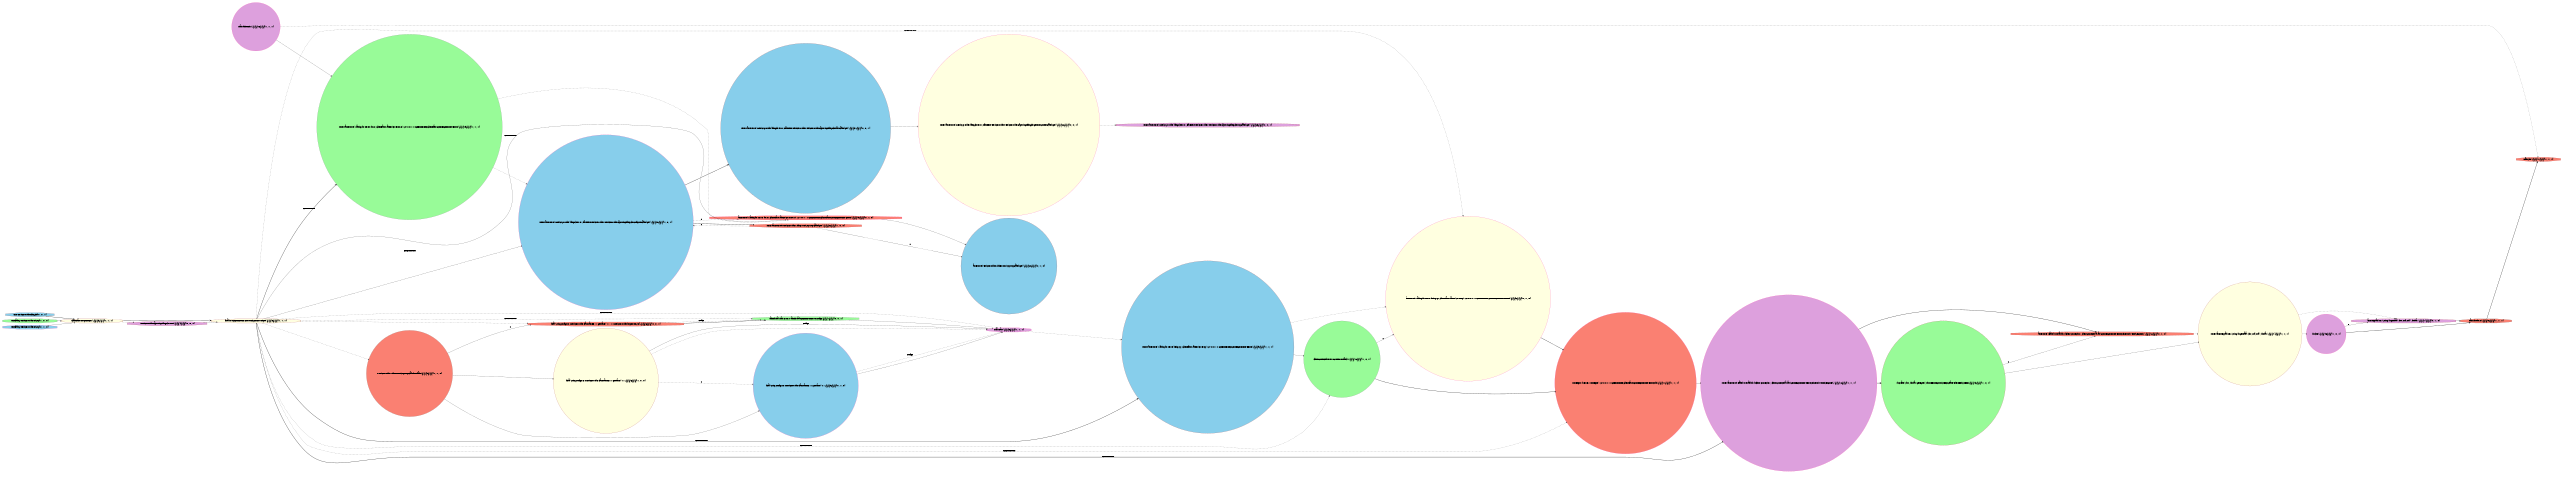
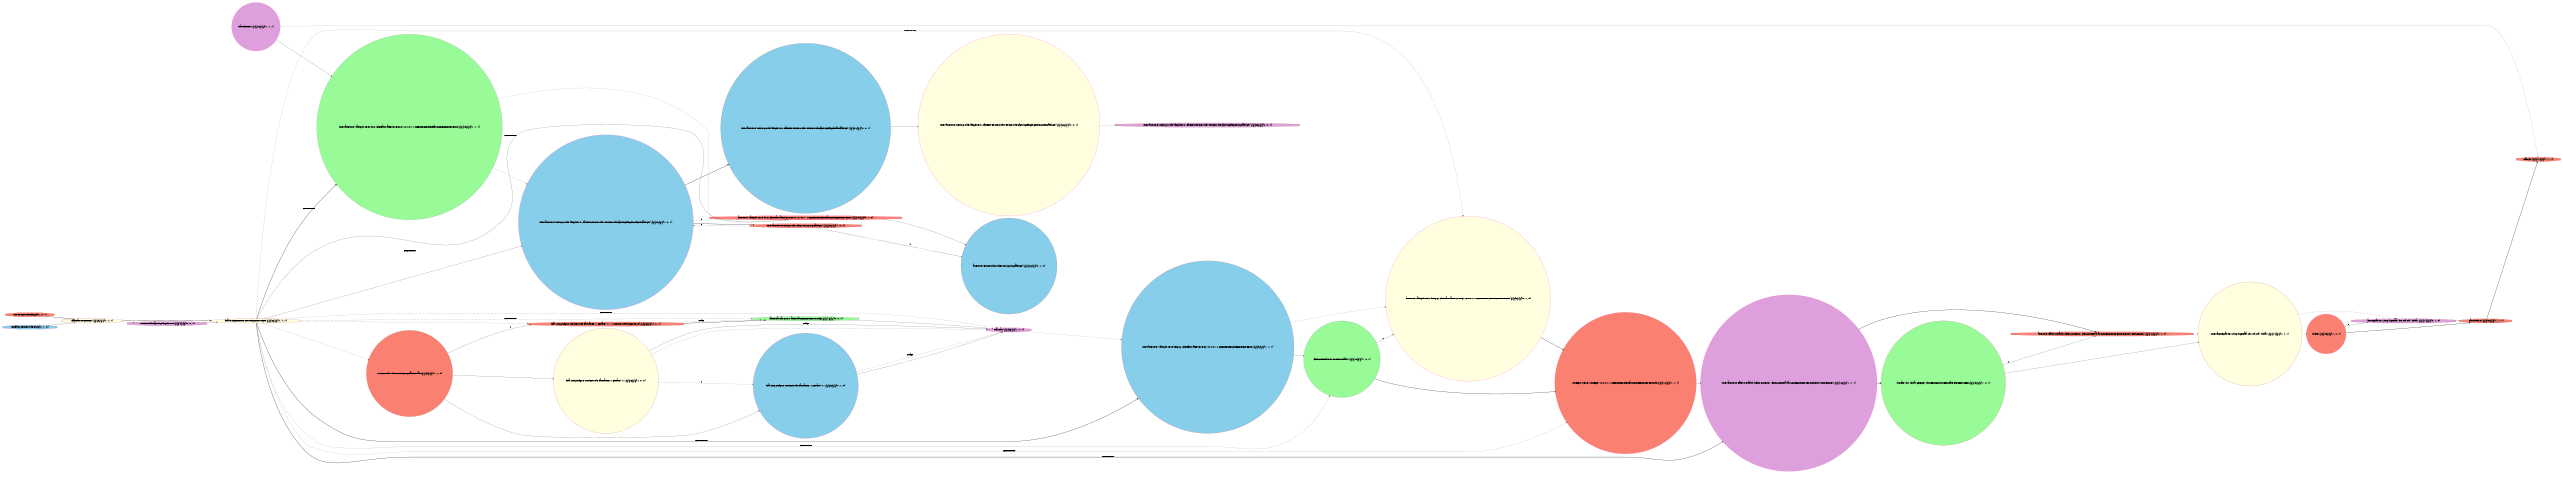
node "testMetricsProviderLifecycle['0', '0', '1']": fillcolor skyblue -> salmon
node "testFaultyMetricsProviderOnStop['1', '0', '0']": removed
node "zk.close()@@@15@@@['1', '0', '1']": fillcolor plum -> salmon
